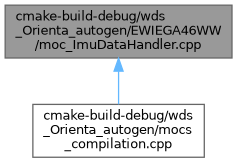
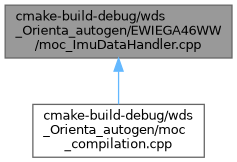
node "cmake-build-debug/wds _Orienta_autogen/mocs _compilation.cpp": label "cmake-build-debug/wds _Orienta_autogen/mocs _compilation.cpp" -> "cmake-build-debug/wds _Orienta_autogen/moc _compilation.cpp"
